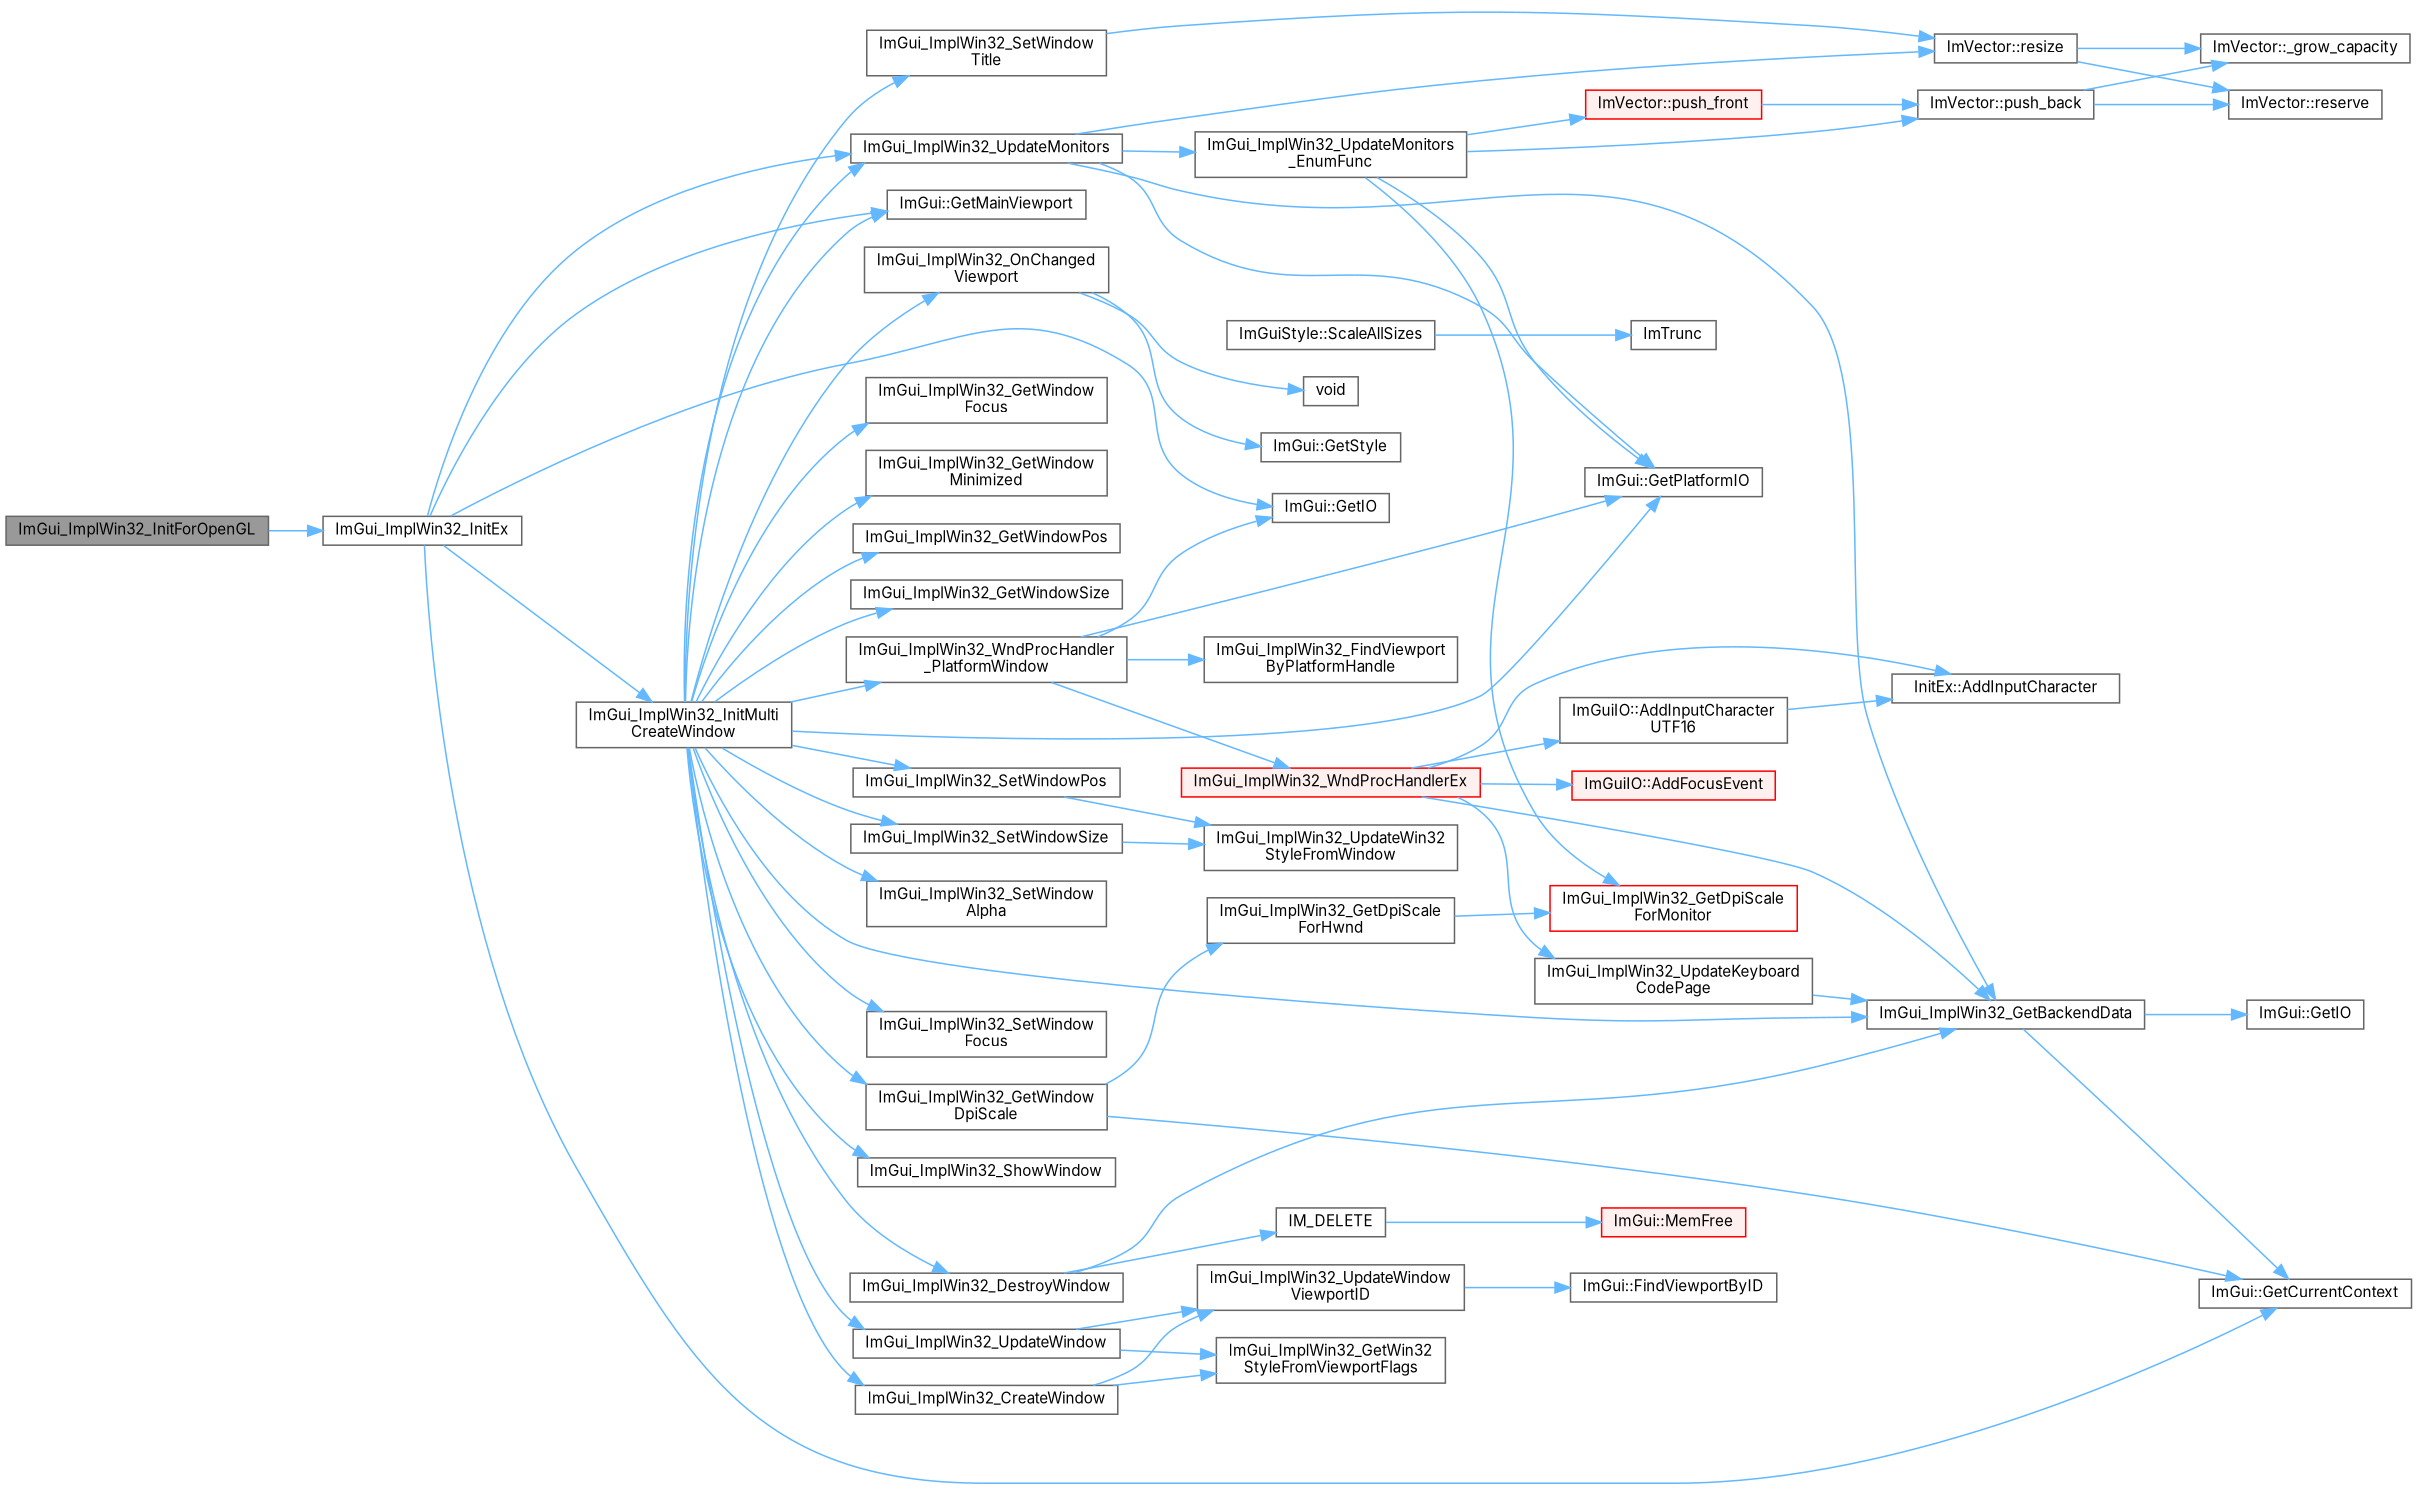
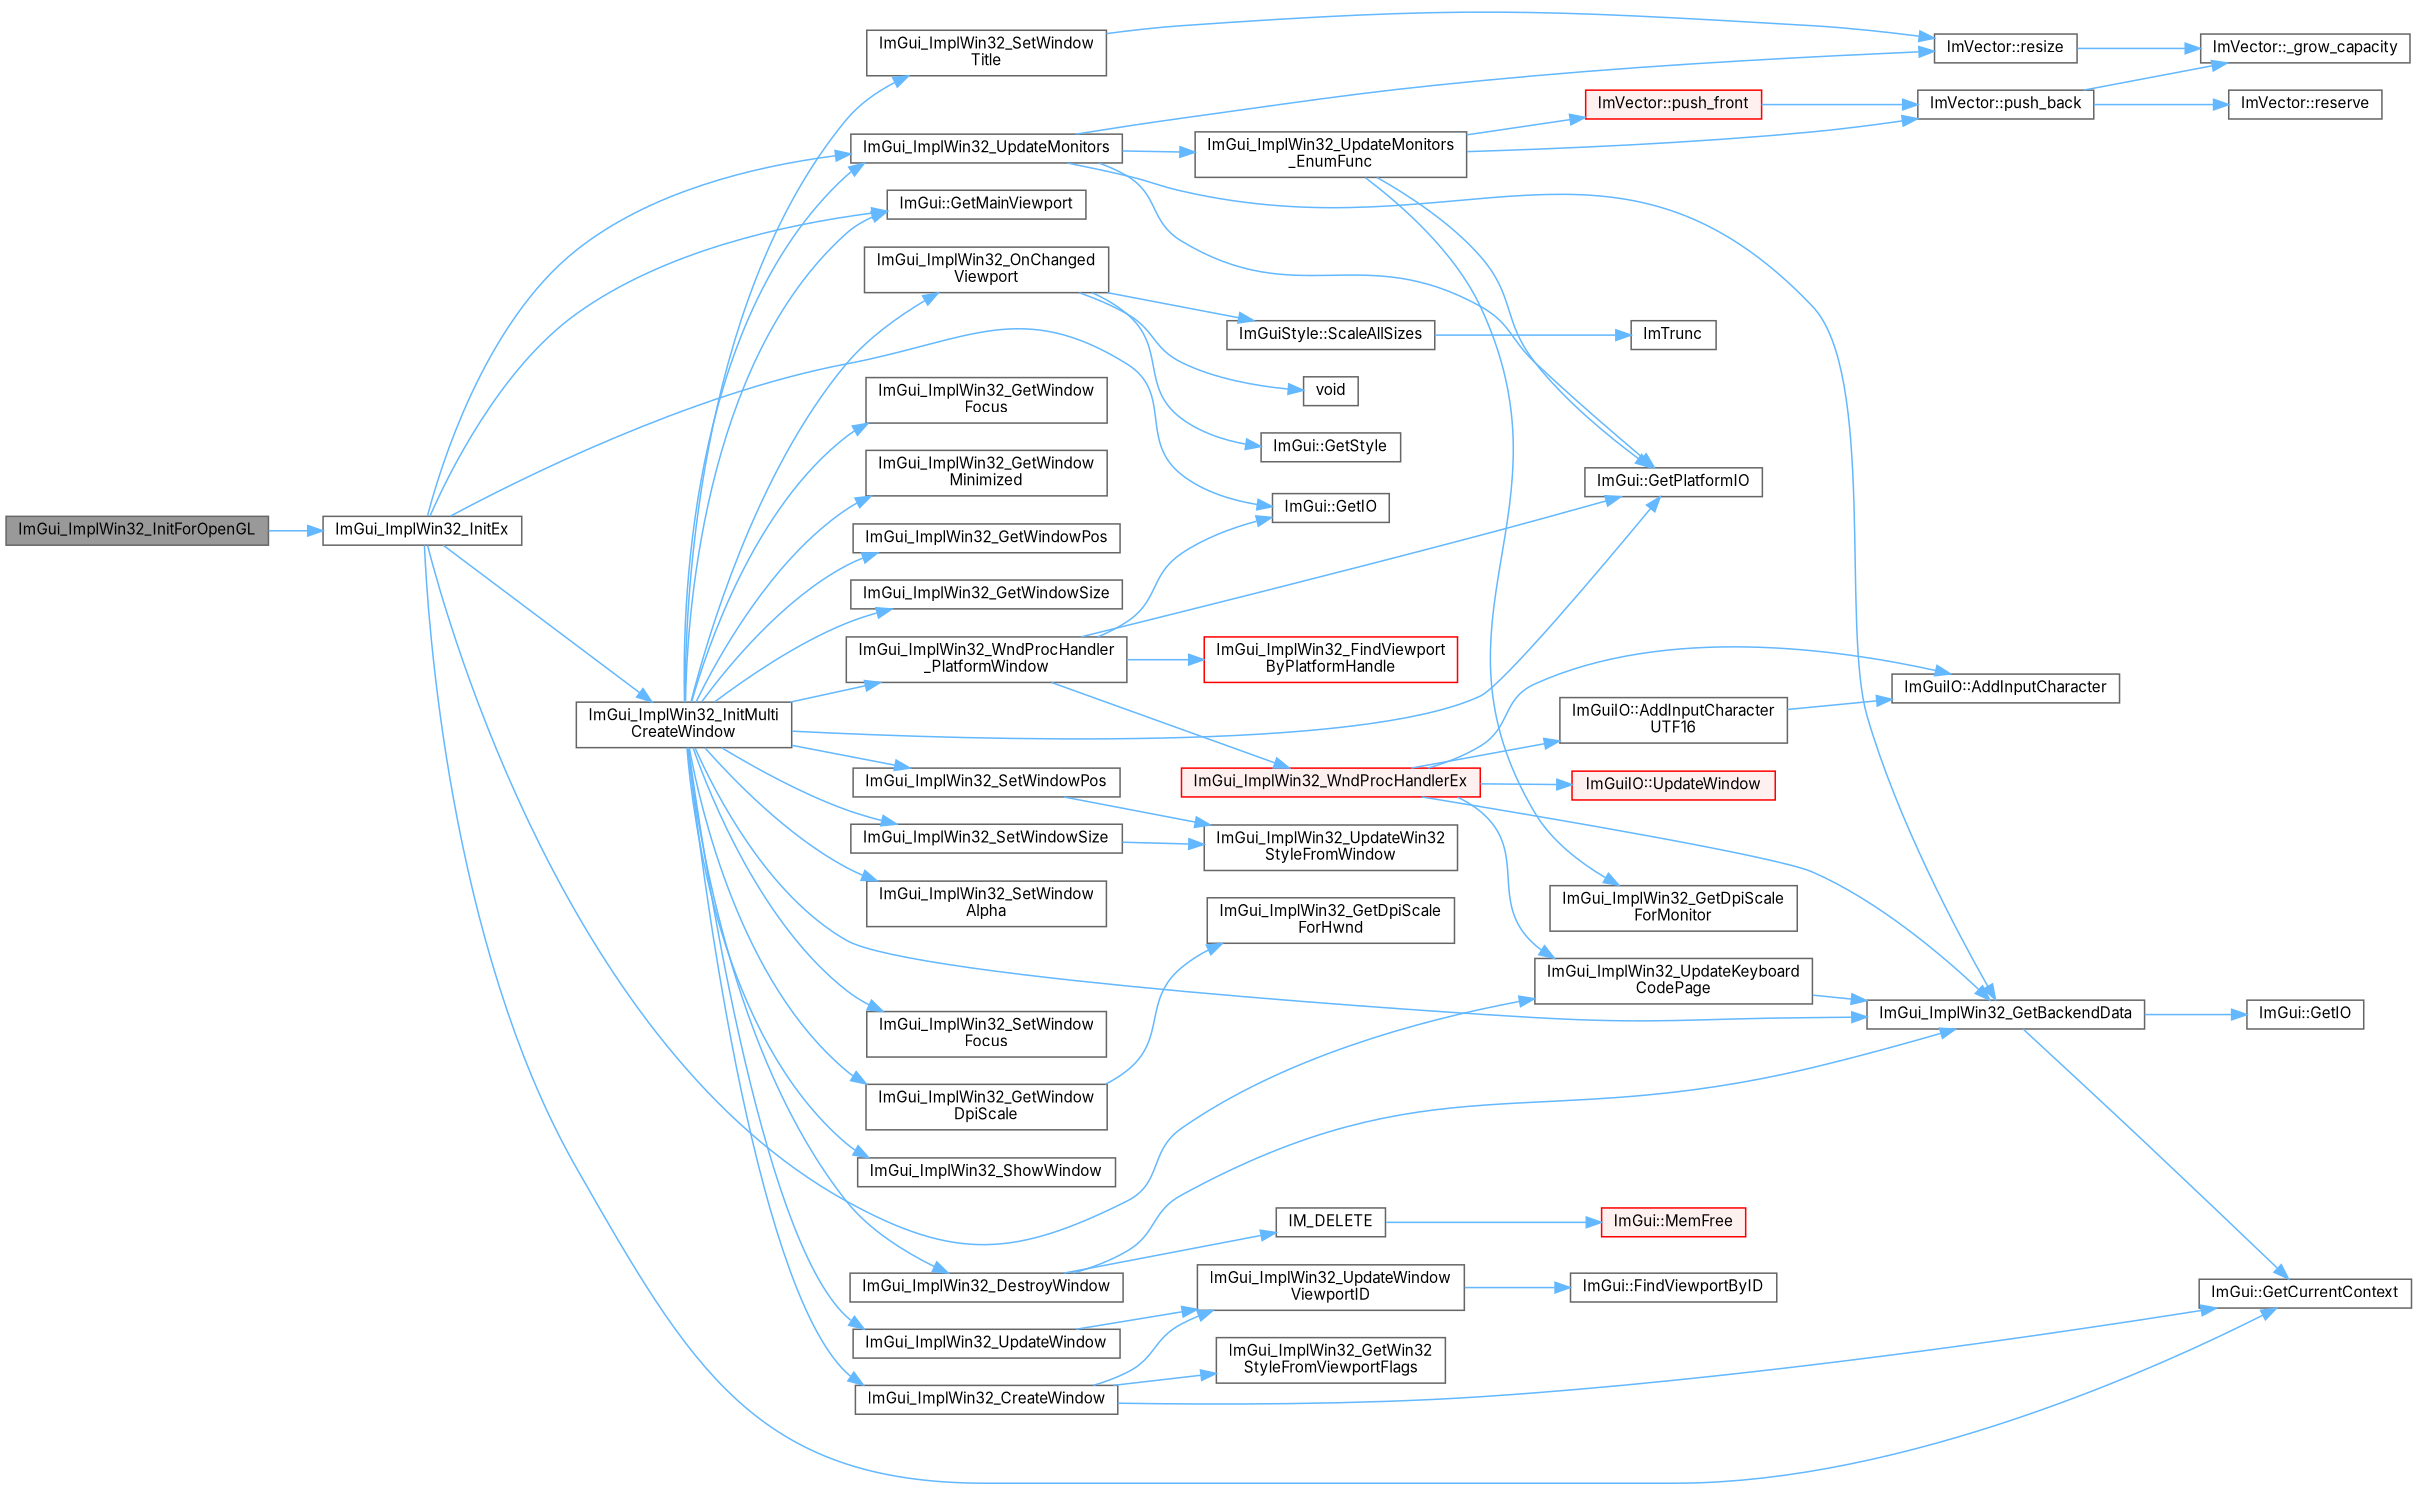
edge "ImVector::resize" -> "ImVector::reserve": removed
edge "ImGui_ImplWin32_OnChanged Viewport" -> "ImGuiStyle::ScaleAllSizes": added
node "ImGui_ImplWin32_FindViewport ByPlatformHandle": color grey40 -> red
node "InitEx::AddInputCharacter": label "InitEx::AddInputCharacter" -> "ImGuiIO::AddInputCharacter"
node "ImGuiIO::AddFocusEvent": label "ImGuiIO::AddFocusEvent" -> "ImGuiIO::UpdateWindow"
node "ImGui_ImplWin32_GetDpiScale ForMonitor": color red -> grey40
edge "ImGui_ImplWin32_GetDpiScale ForHwnd" -> "ImGui_ImplWin32_GetDpiScale ForMonitor": removed
edge "ImGui_ImplWin32_InitEx" -> "ImGui_ImplWin32_UpdateKeyboard CodePage": added
edge "ImGui_ImplWin32_GetWindow DpiScale" -> "ImGui::GetCurrentContext": now "ImGui_ImplWin32_CreateWindow" -> "ImGui::GetCurrentContext"
edge "ImGui_ImplWin32_UpdateWindow" -> "ImGui_ImplWin32_GetWin32 StyleFromViewportFlags": removed
